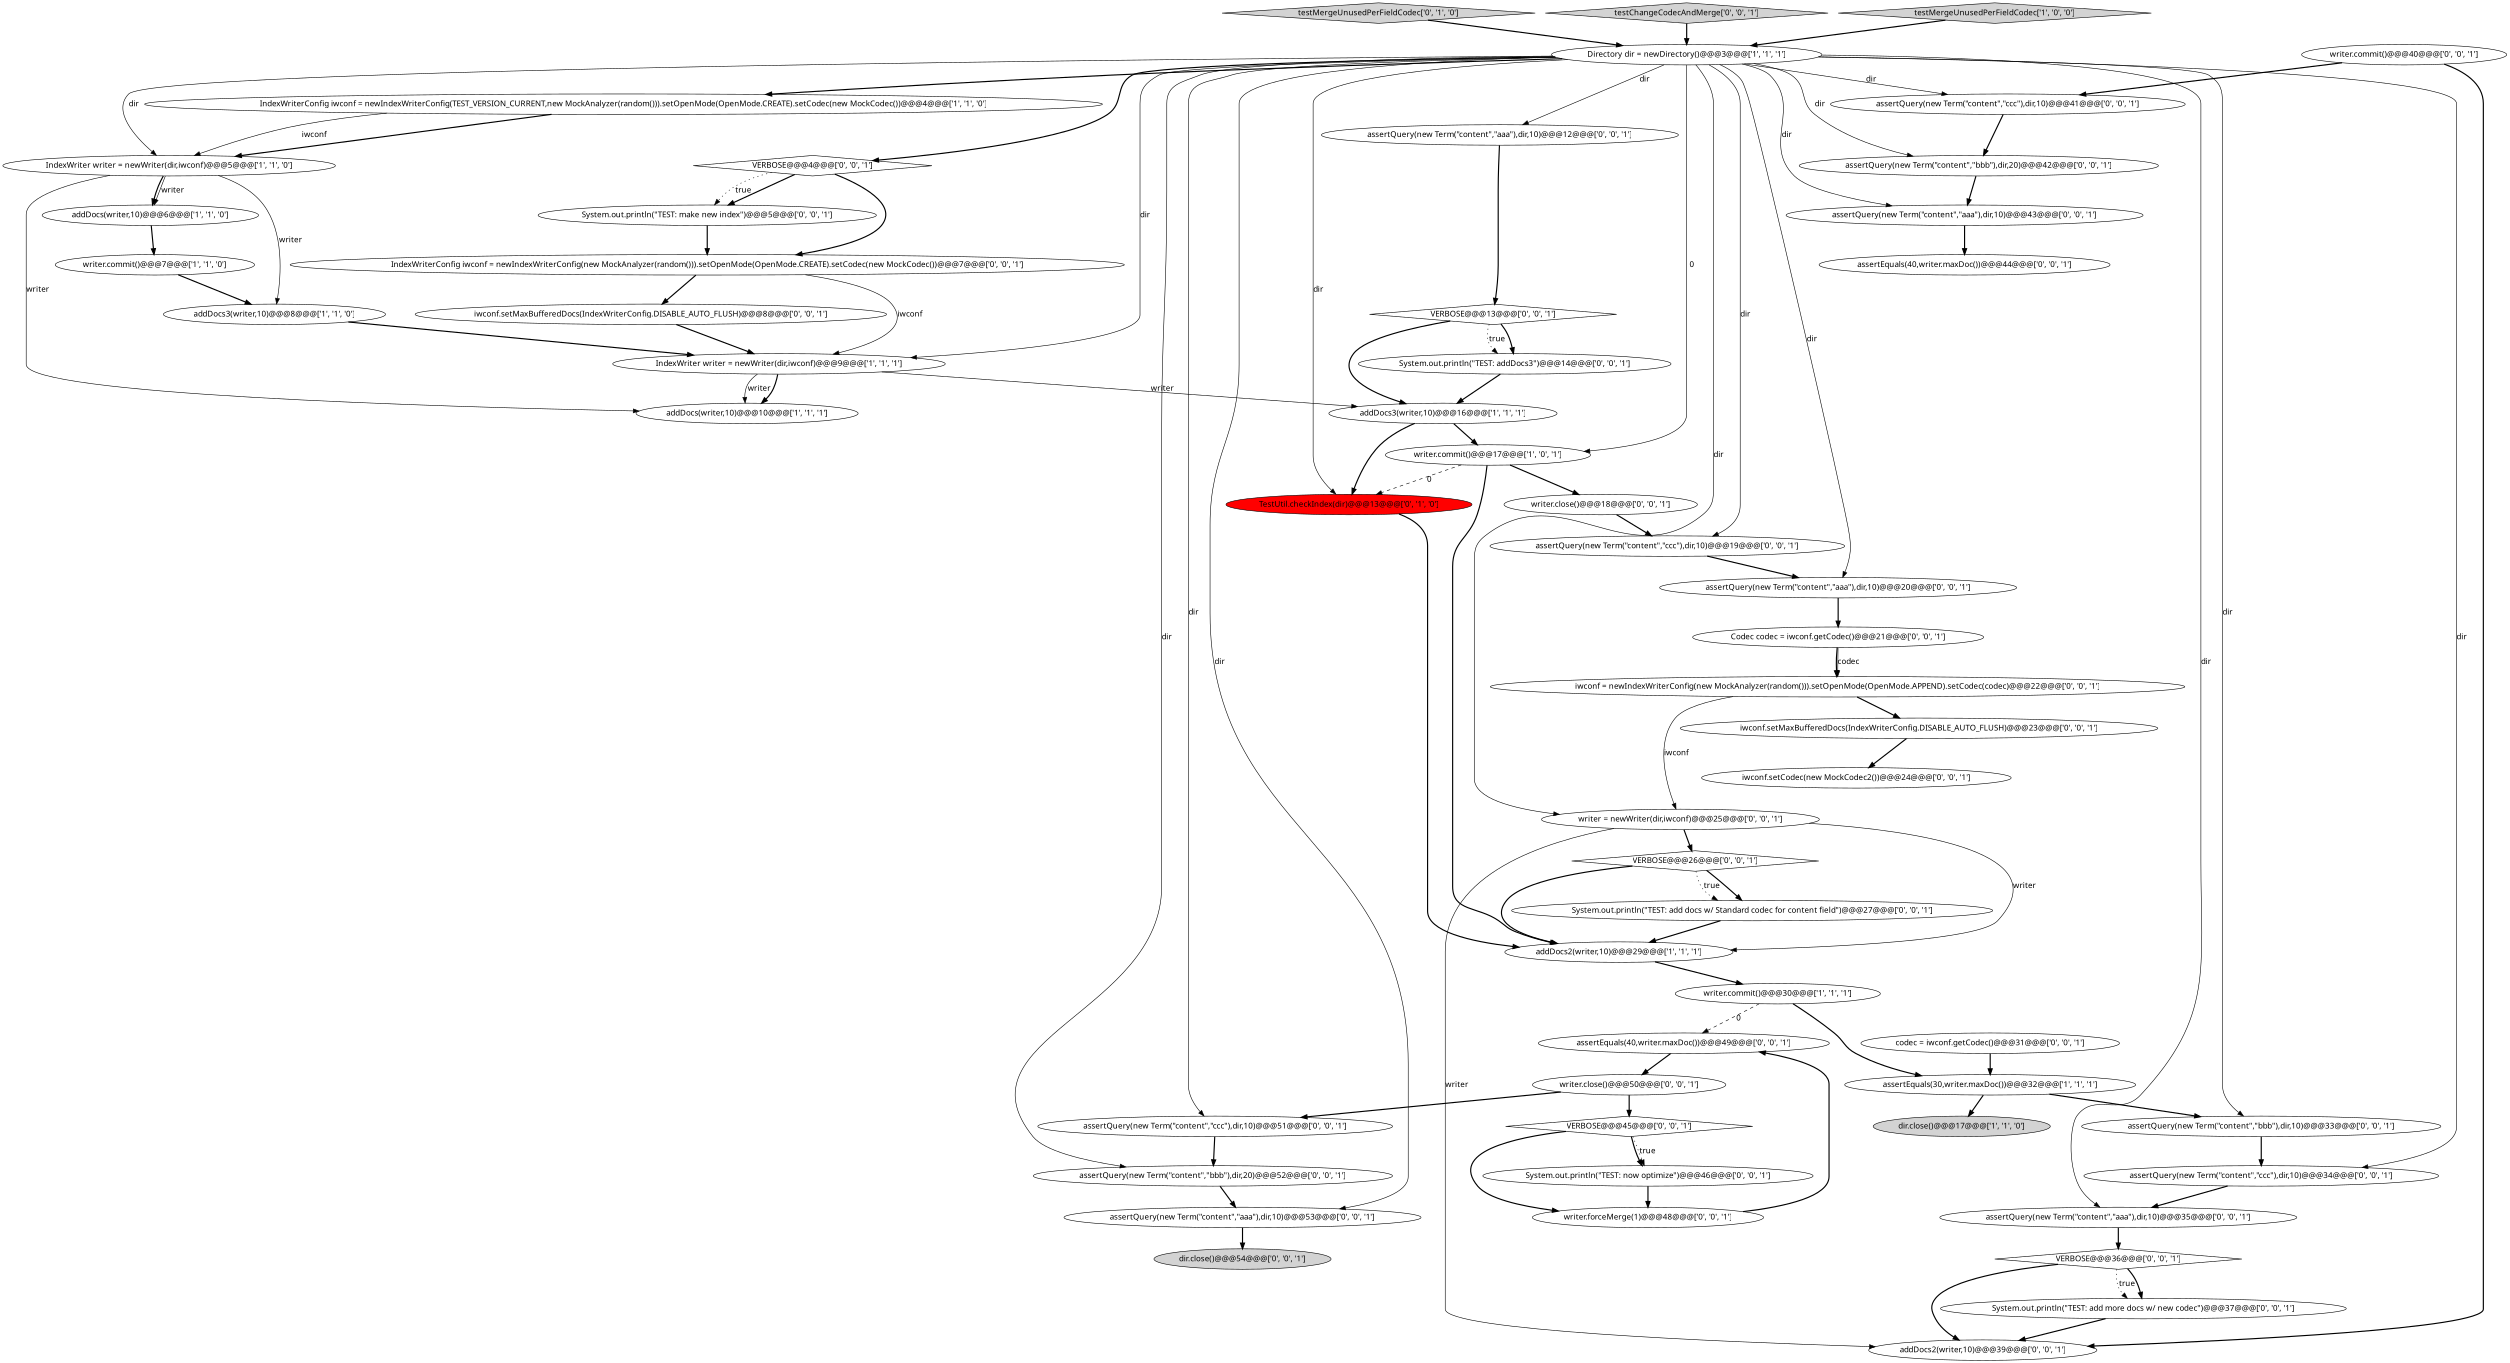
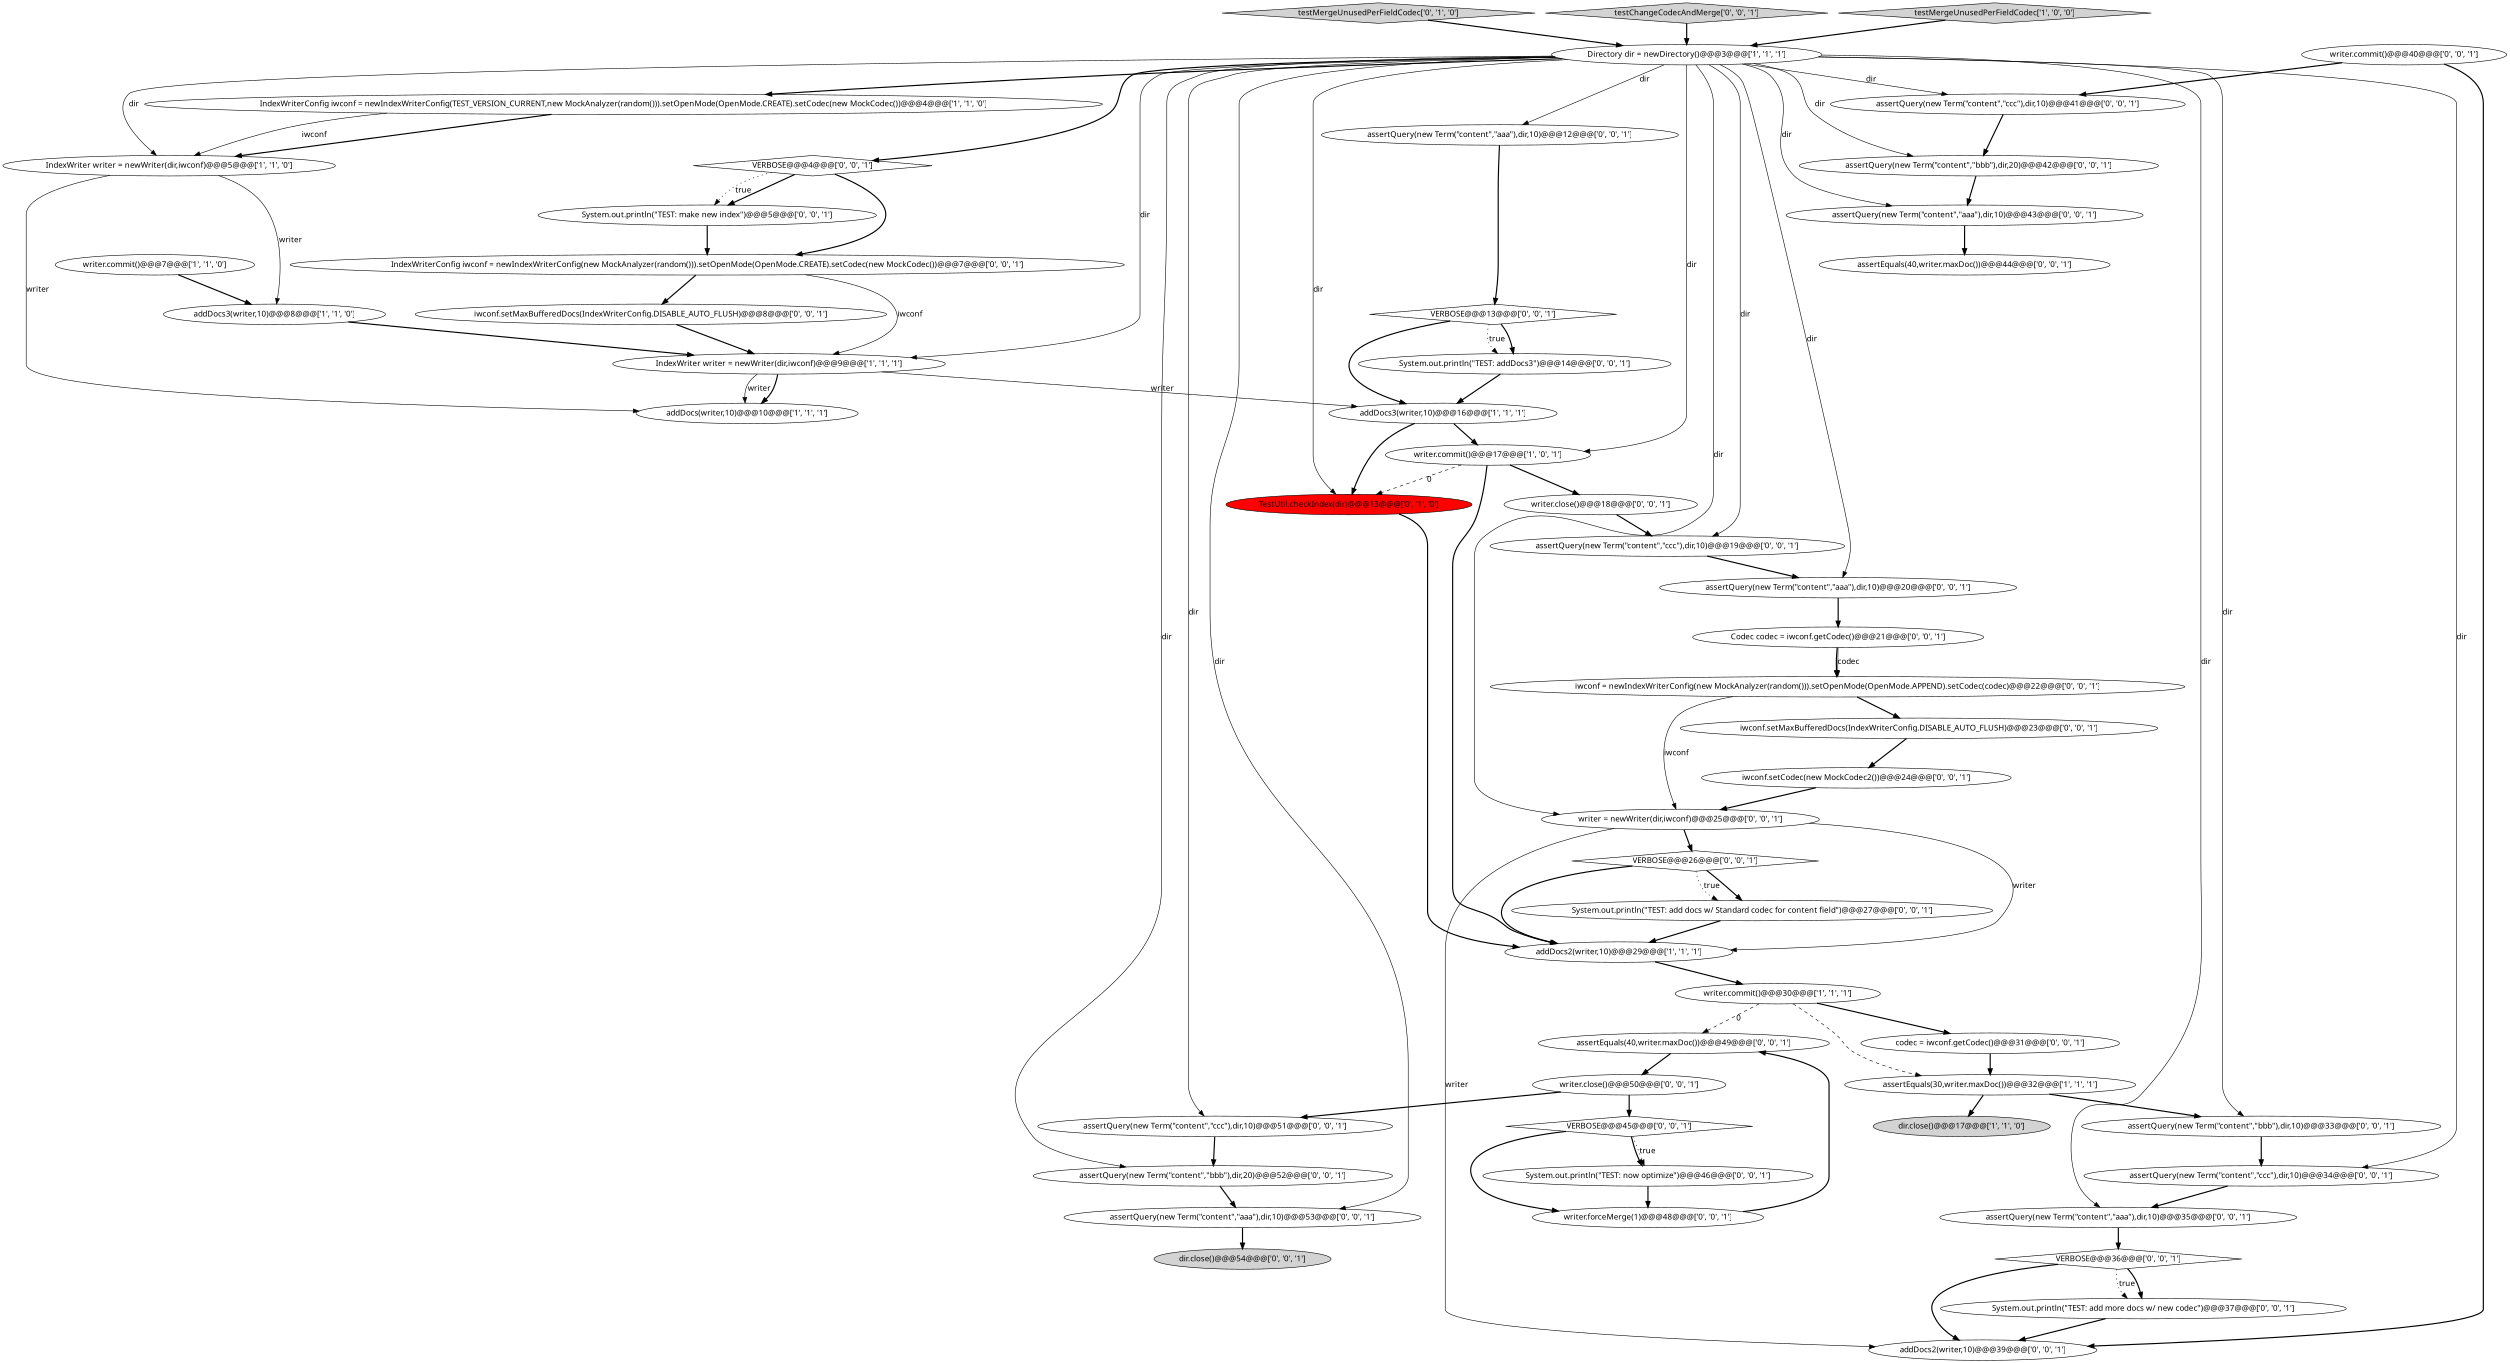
node "addDocs(writer,10)@@@6@@@['1', '1', '0']": removed
edge "Directory dir = newDirectory()@@@3@@@['1', '1', '1']" -> "writer.commit()@@@17@@@['1', '0', '1']": label "0" -> "dir"
edge "iwconf.setCodec(new MockCodec2())@@@24@@@['0', '0', '1']" -> "writer = newWriter(dir,iwconf)@@@25@@@['0', '0', '1']": added
edge "writer.commit()@@@30@@@['1', '1', '1']" -> "codec = iwconf.getCodec()@@@31@@@['0', '0', '1']": added
edge "writer.commit()@@@30@@@['1', '1', '1']" -> "assertEquals(30,writer.maxDoc())@@@32@@@['1', '1', '1']": style bold -> dashed
